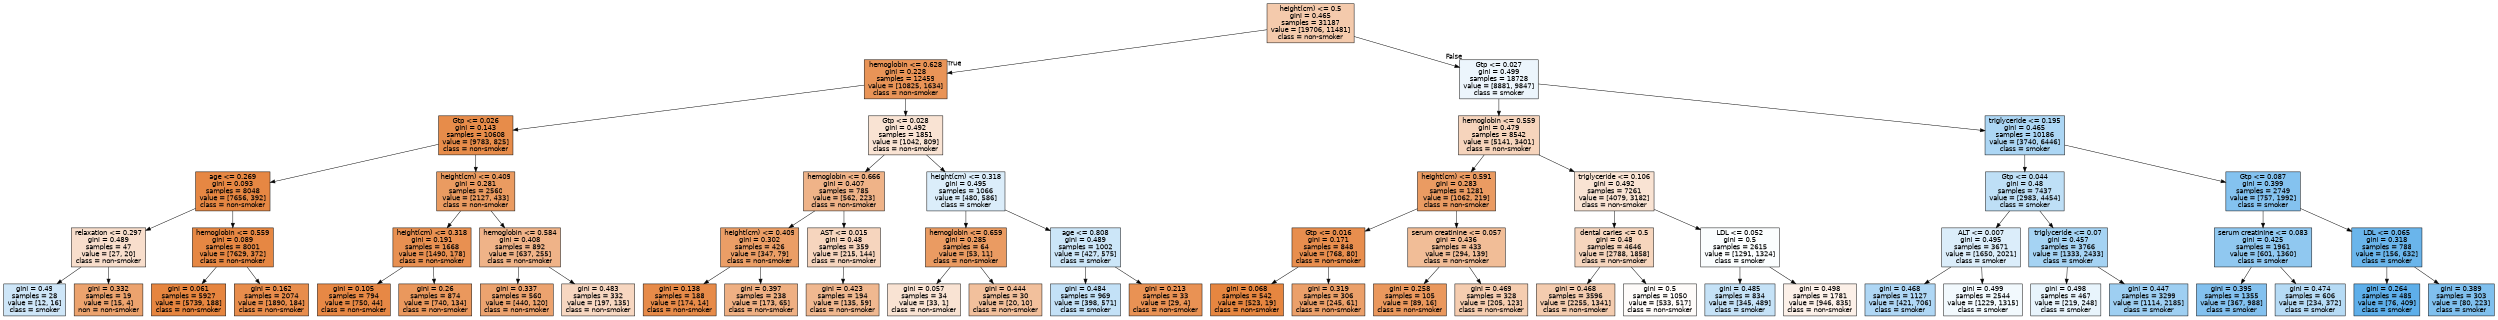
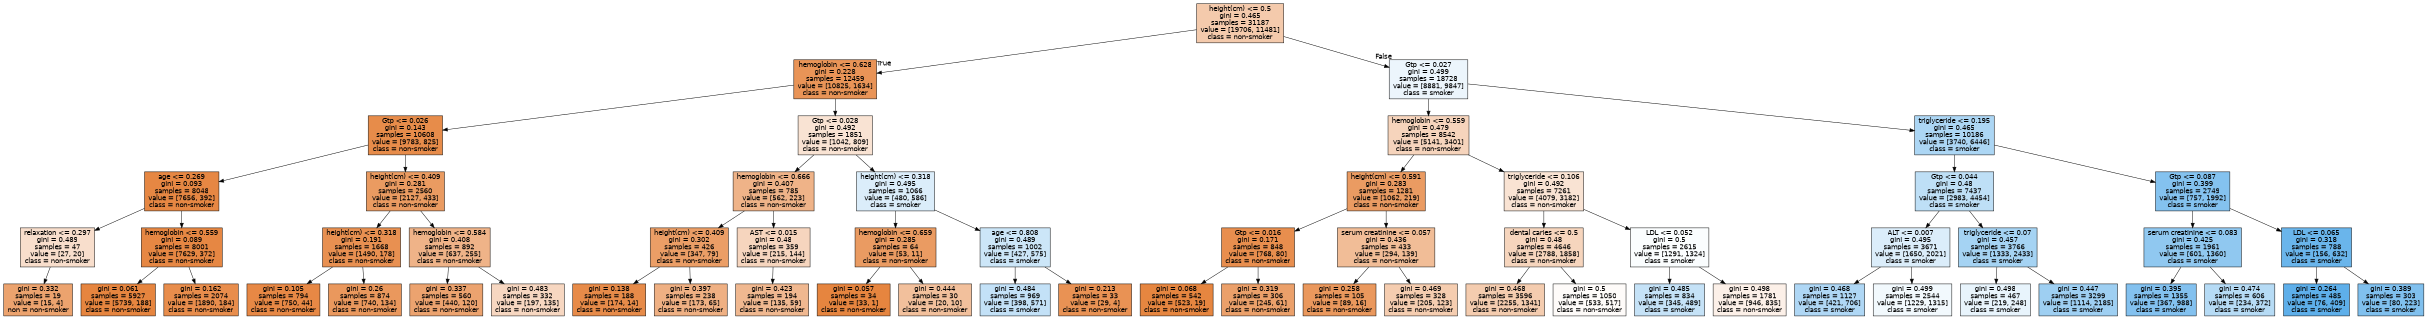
node "gini = 0.49 samples = 28 value = [12, 16] class = smoker": removed
node "gini = 0.057 samples = 34 value = [33, 1] class = non-smoker": fillcolor #f9e3d3 -> #e6853f
